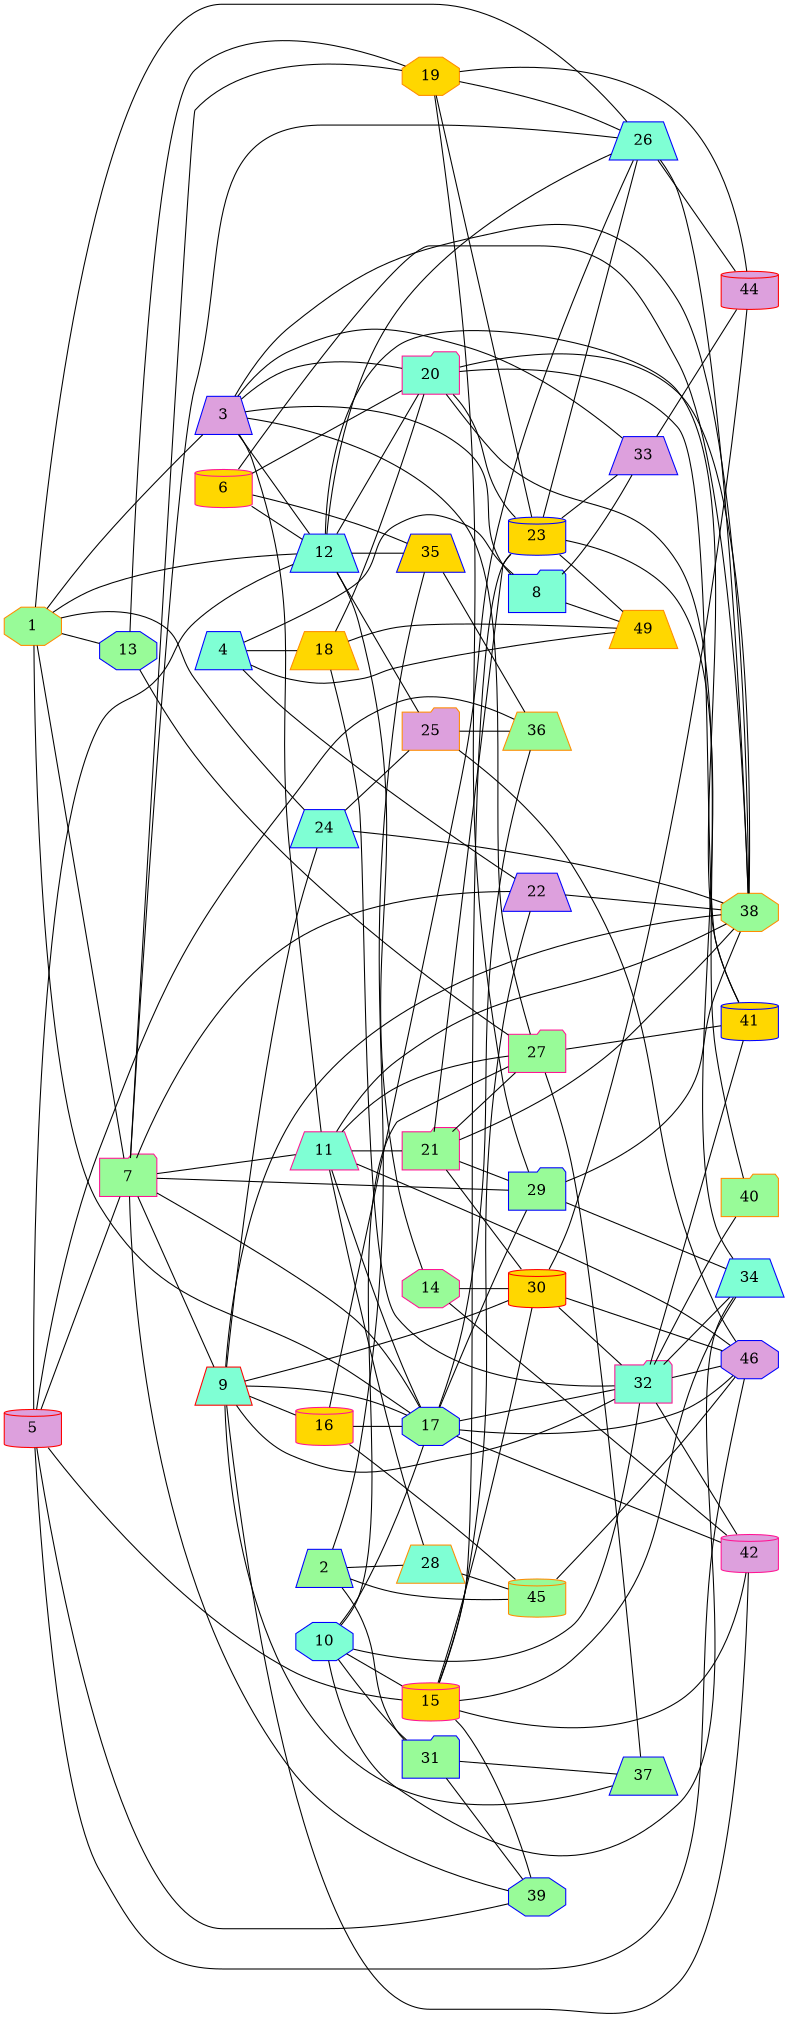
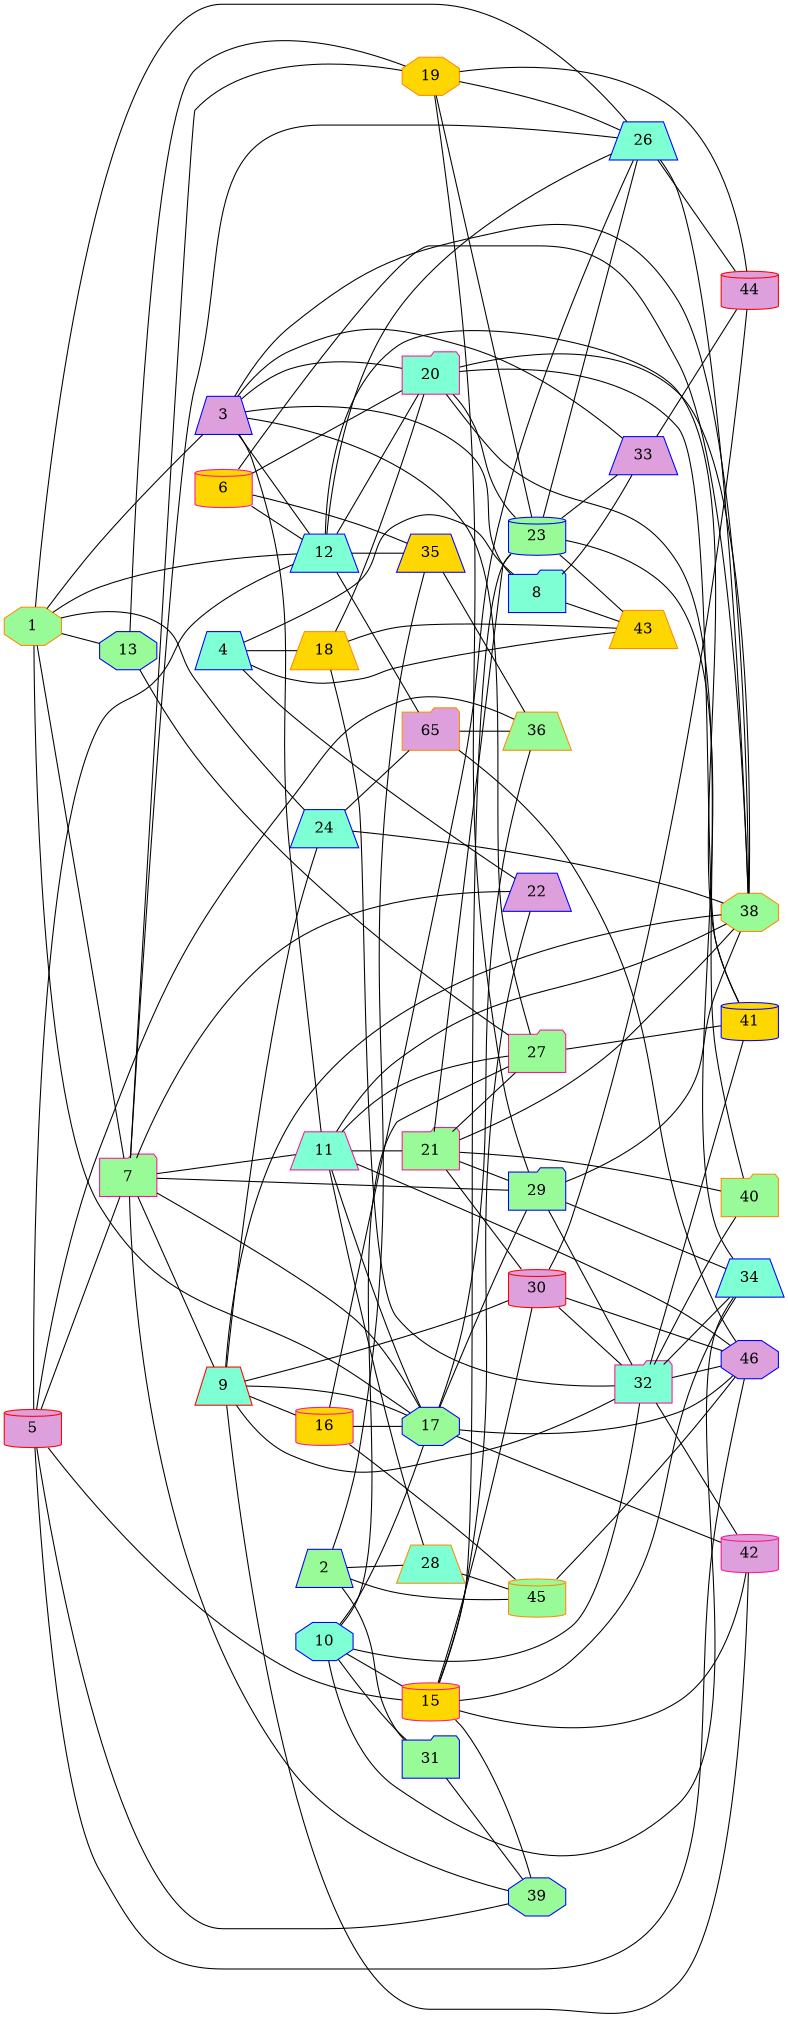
node "23": fillcolor gold -> palegreen
node "49": label "49" -> "43"
node "25": label "25" -> "65"
edge "22" -- "38": removed
edge "21" -- "40": added
node "14": removed
node "30": fillcolor gold -> plum
edge "32" -- "17": now "32" -- "29"
node "37": removed
